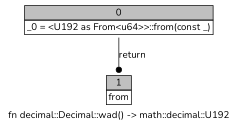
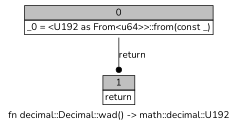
node "1": text "from" -> "return"
